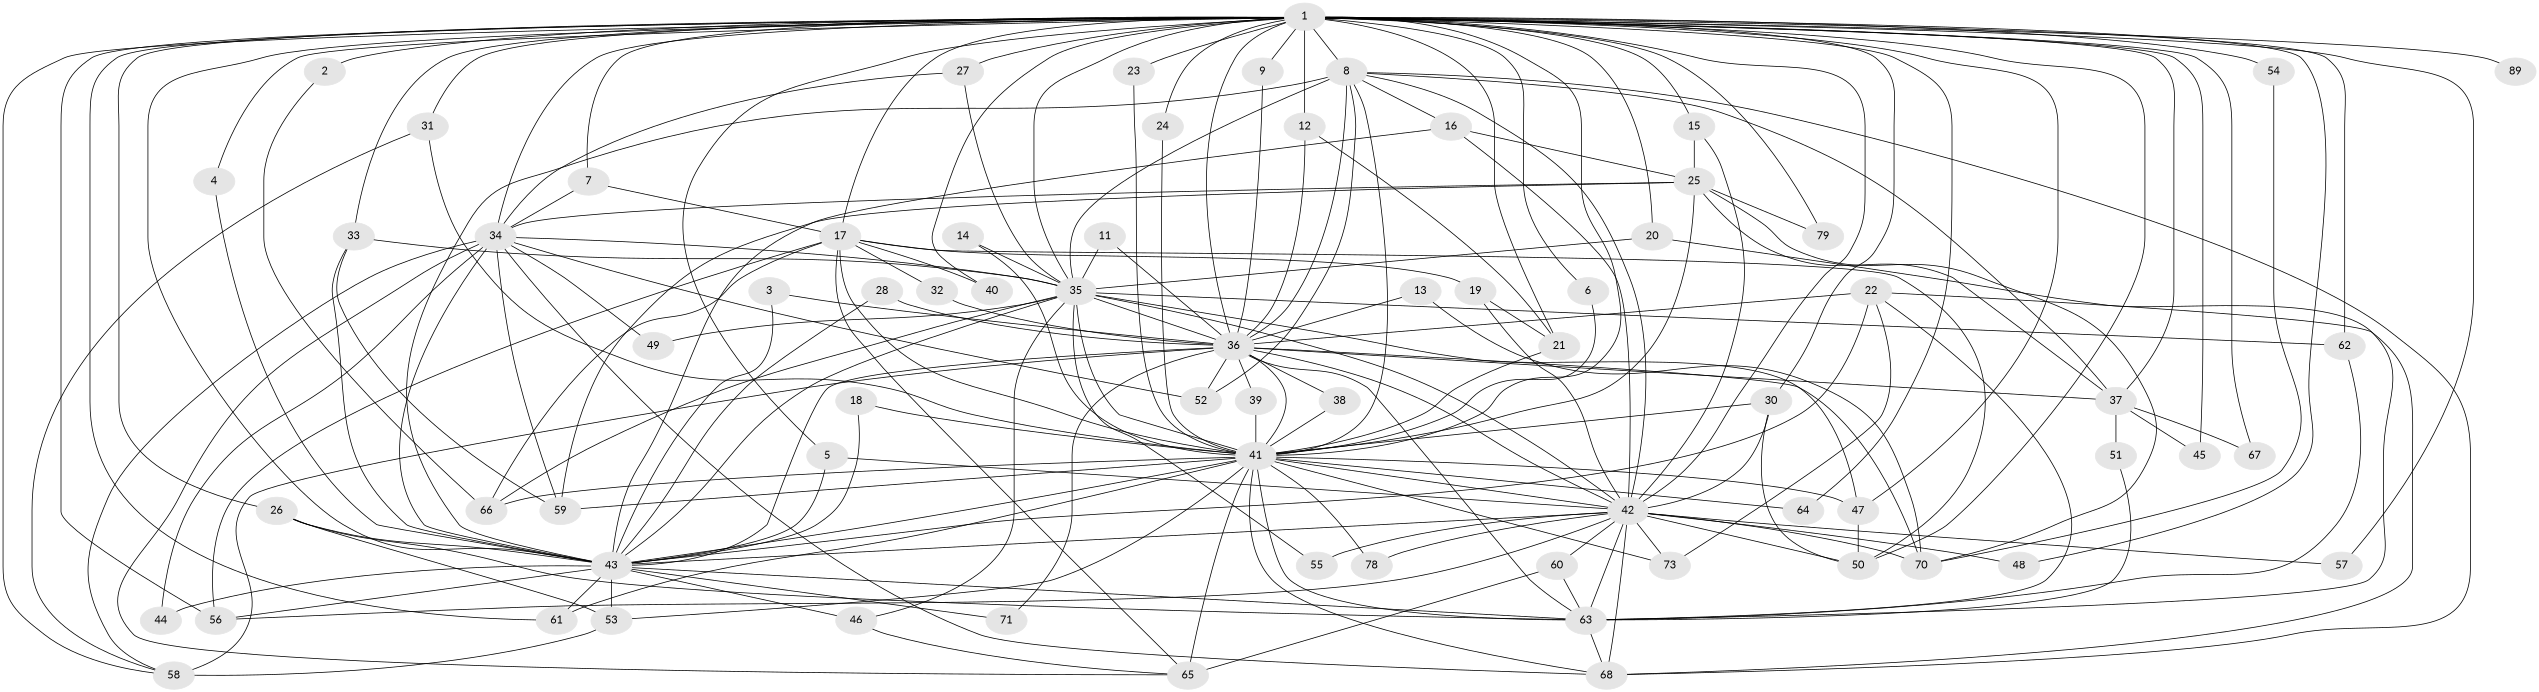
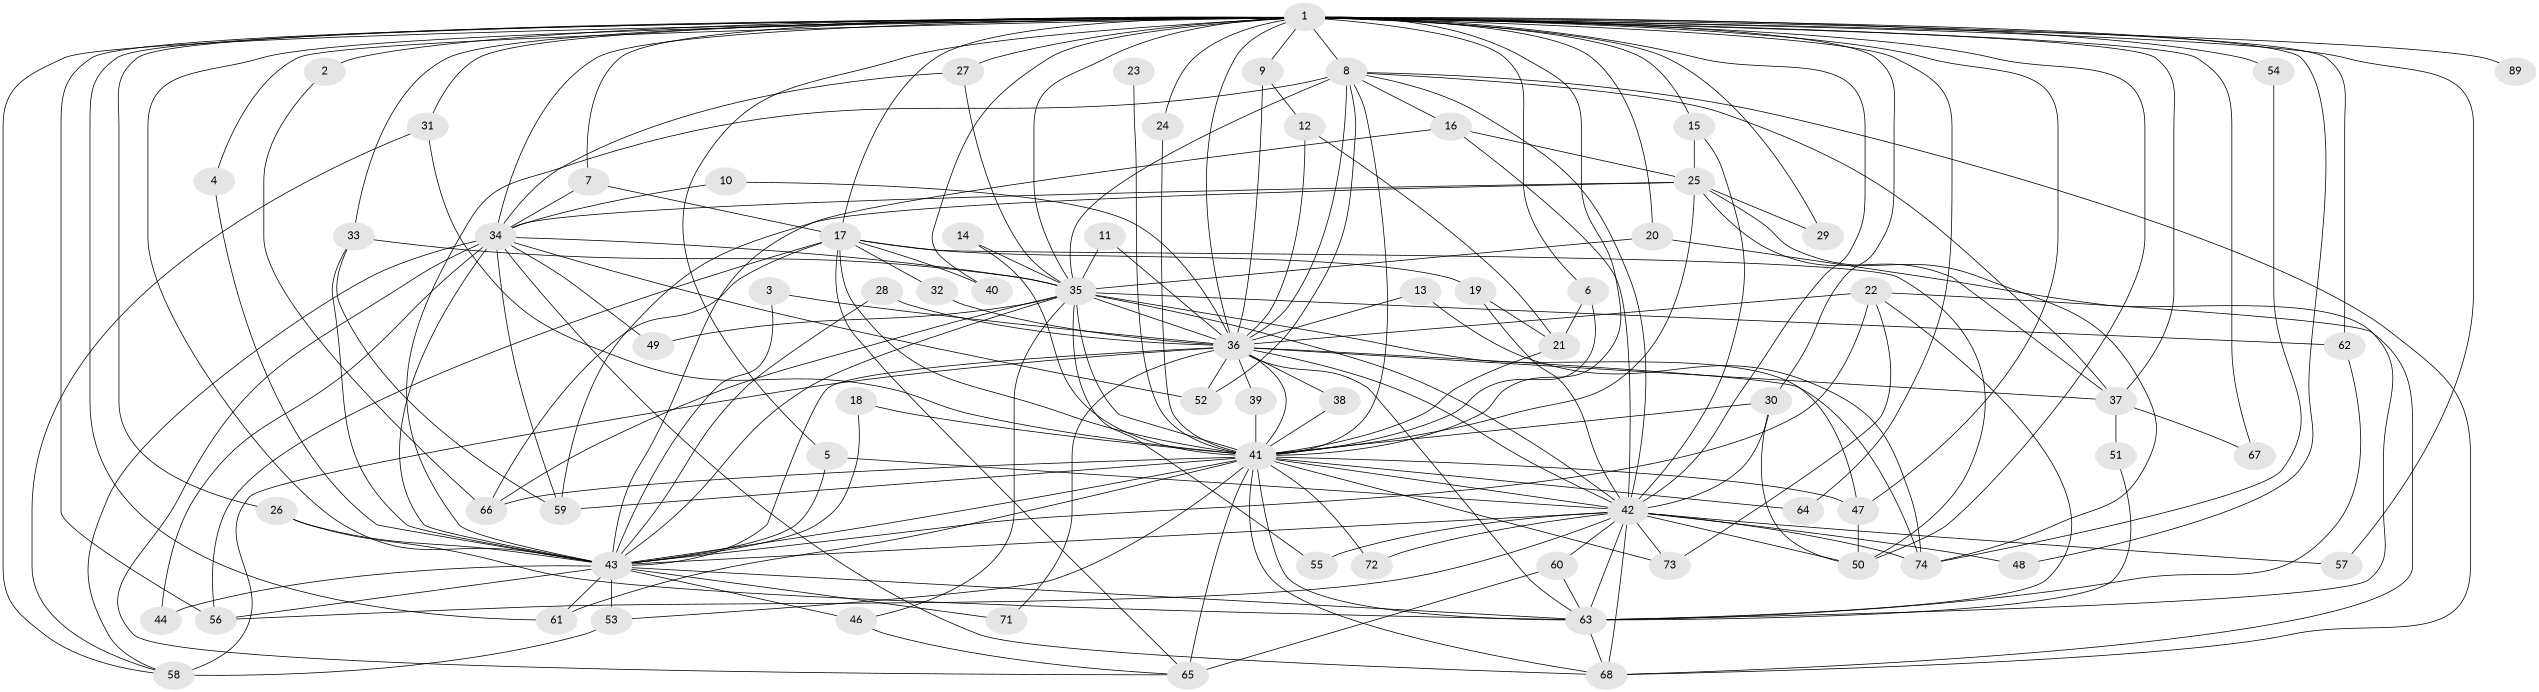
edge "1" -- "23": removed
edge "1" -- "12": now "9" -- "12"
edge "1" -- "21": now "6" -- "21"
node "10": added
node "79": label "79" -> "29"
node "45": removed
edge "26" -- "53": removed
node "78": label "78" -> "72"
node "70": label "70" -> "74"
